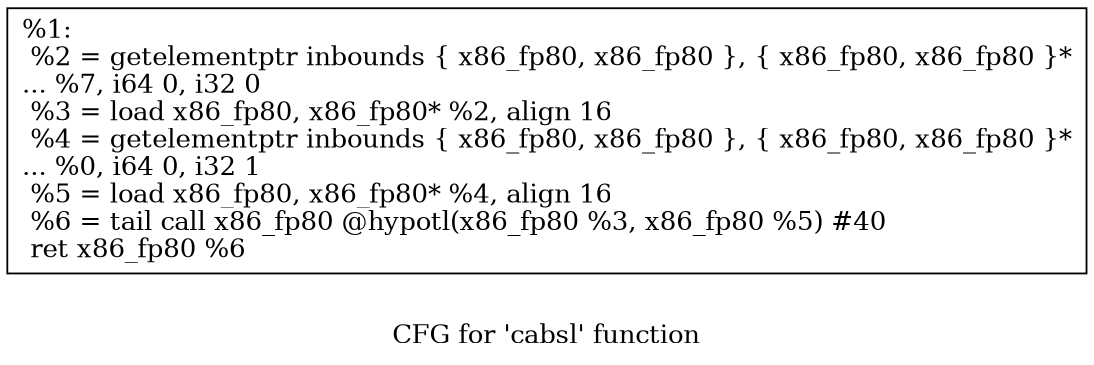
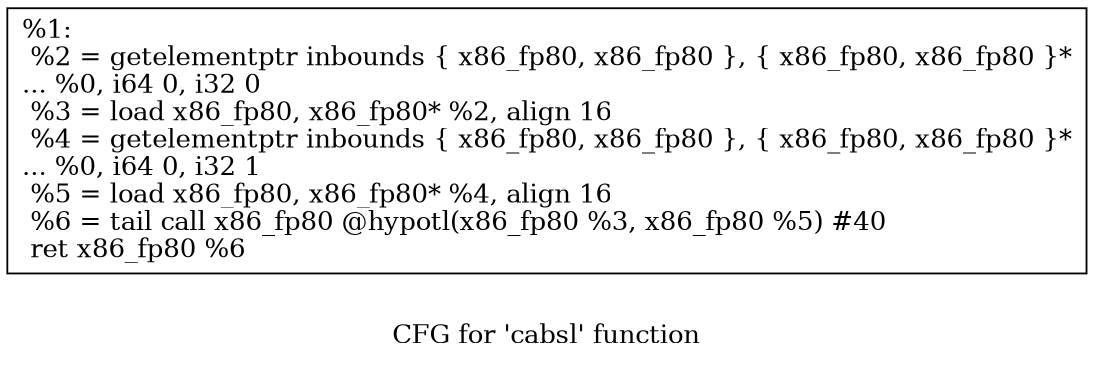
node "%1:": text "... %7, i64 0, i32 0" -> "... %0, i64 0, i32 0"
